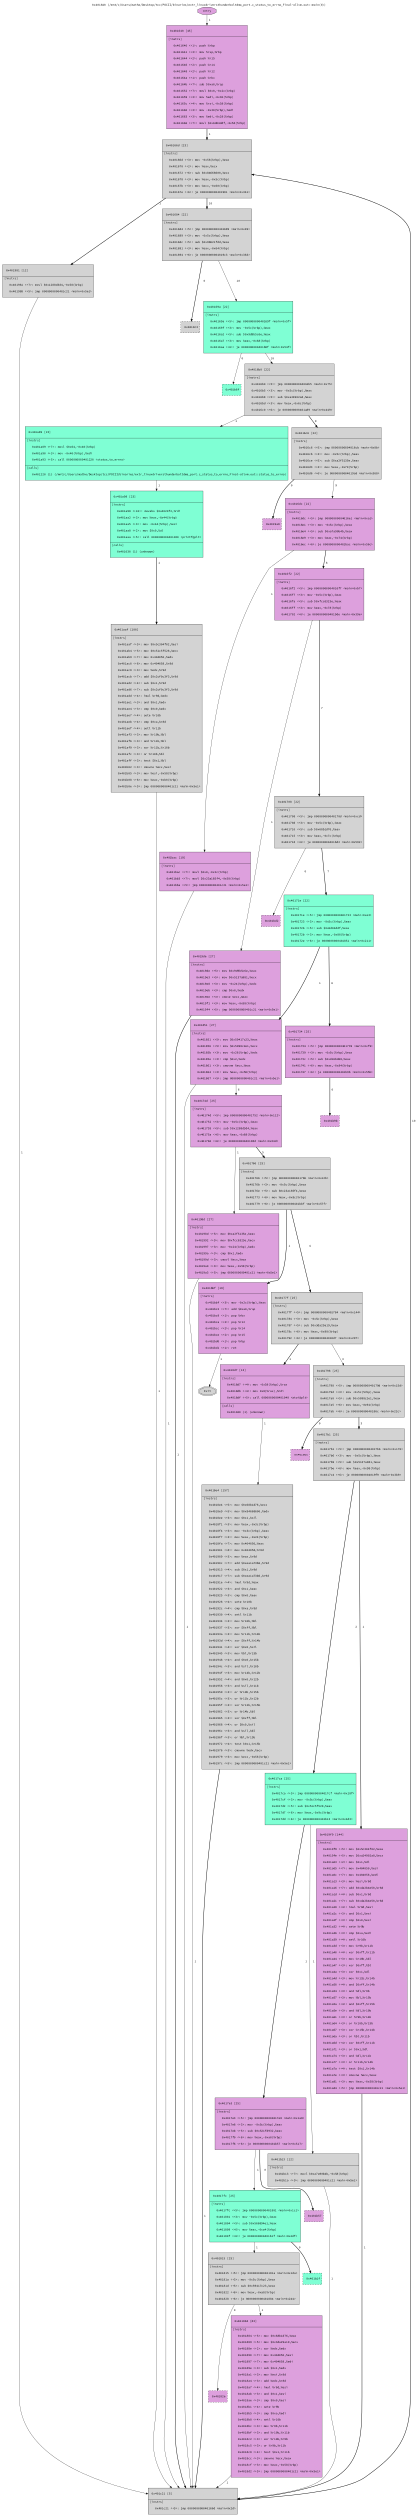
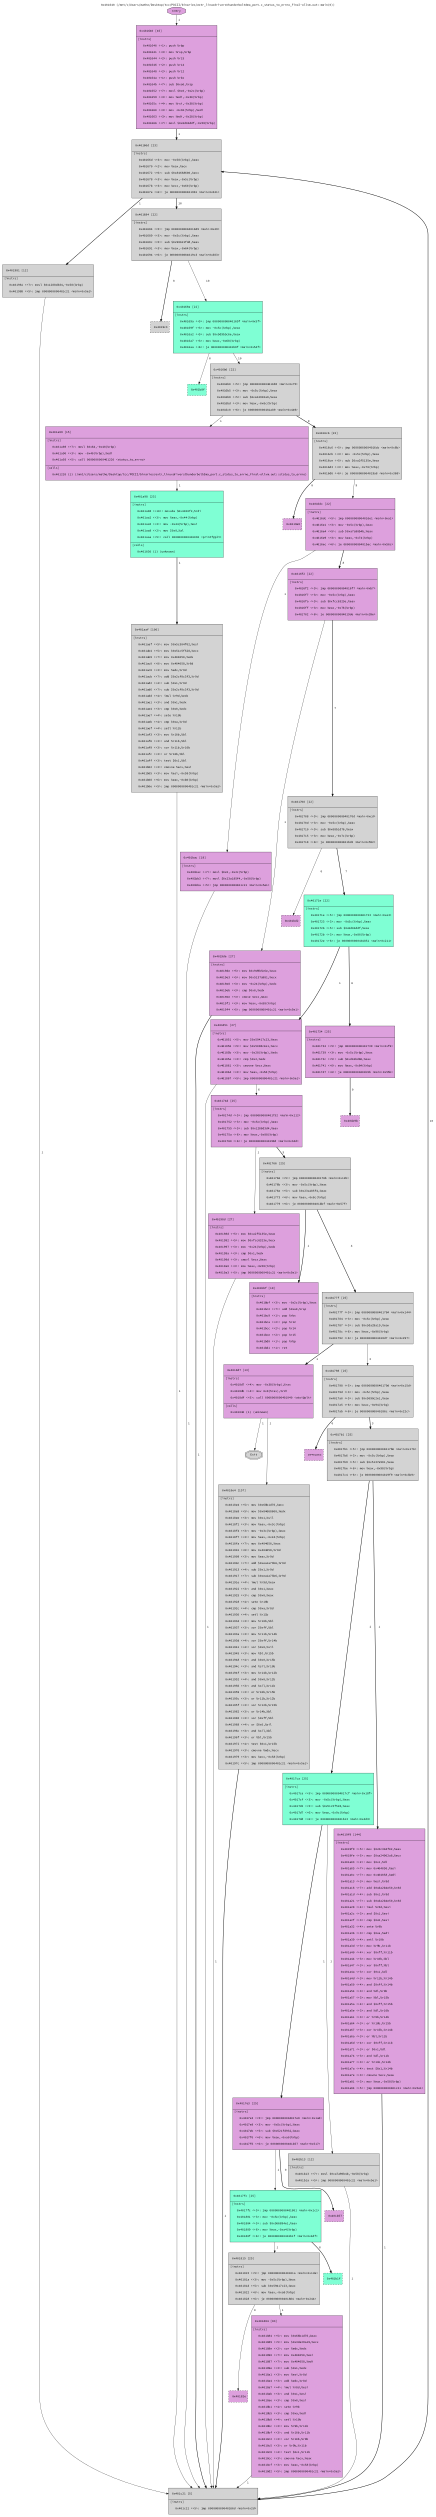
node "0x401a89 [15]": fillcolor aquamarine -> plum
edge "0x401bbf [19]" -> "Exit": now "0x4018d7 [13]" -> "Exit"
